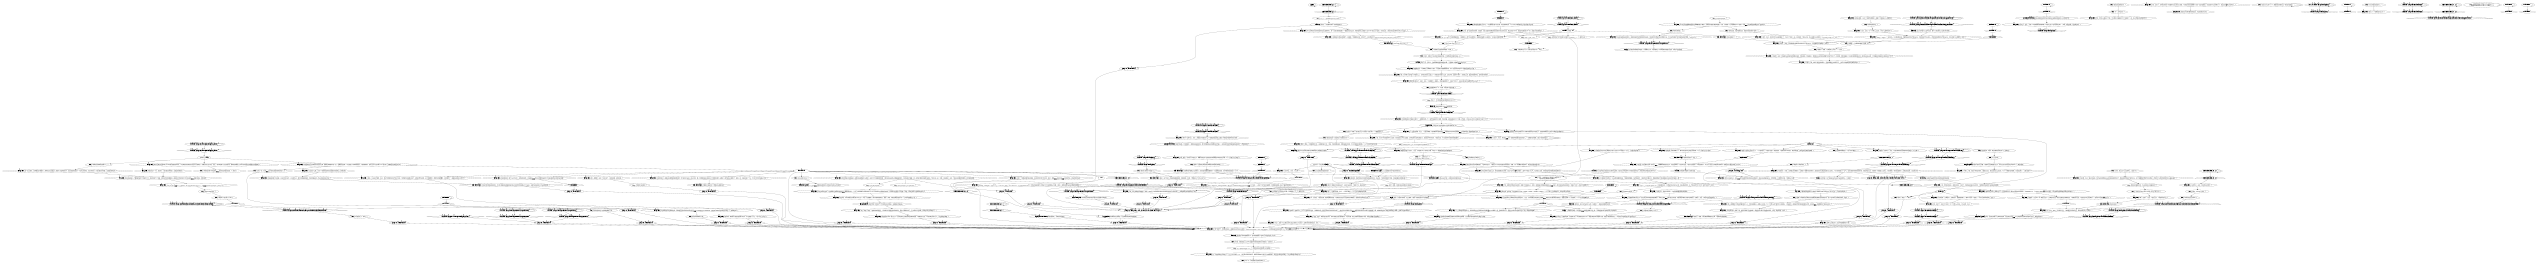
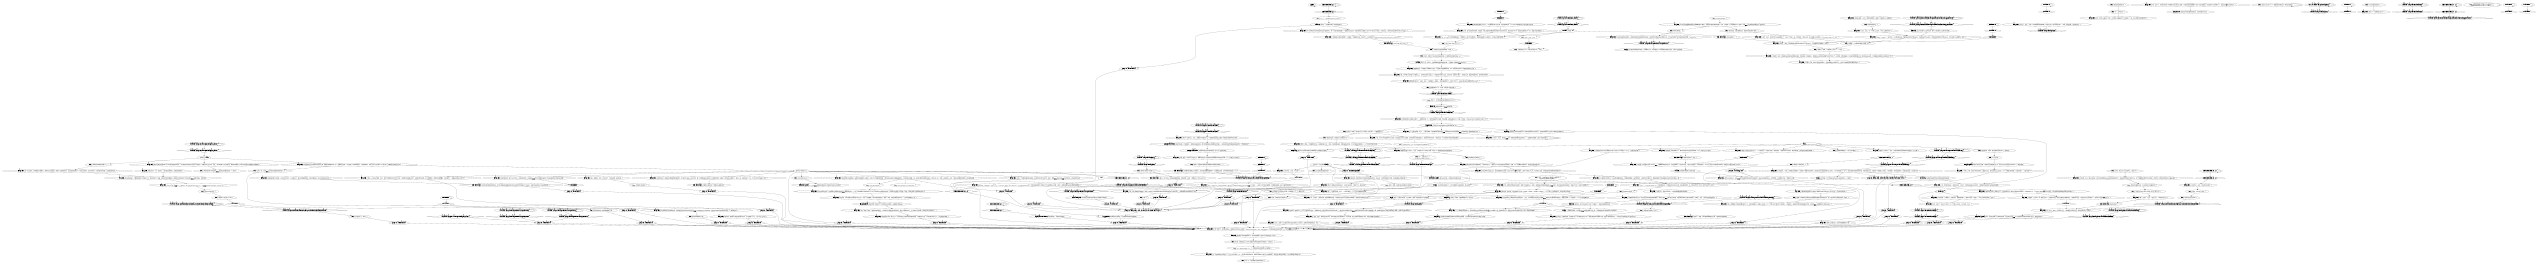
node "Conceptualization: 看起来就像某种红色的传染病从集装箱堆场的中心向外面扩散。": removed
node "You: “总觉得这个罗宋汤有点问题……我要调查一下。”（接受任务。）": removed
node "ask_around": label "ask_around" -> "ask_我们真没怎么说过话"
node "Conceptualization: 这首集装箱之歌的歌词是他一边干活一边编出来的。": added
node "Easy Leo: “比如说什么呢，先生？”他那张灿烂的笑脸真的很容易让人消除戒备。": removed
node "leomainhub": label "leomainhub" -> "她可是个厉害的人儿"
node "Perception (Sight): 工会集装箱外漆下面好像有水箱。": removed
node "Volition: 你永远不能从他这里问出有用信息的。能问出艾弗拉特有个叫埃德加的兄弟，而且他帮过利奥就已经不错了。": removed
node "Logic: 所以艾弗拉特训练了一个名叫博福特小姐的律师，有点意思。": added
node "You: “嗨！”": added
node "You: “当然。我能问你点别的吗？”": added
node "Empathy: 有那么一瞬间，他的眼睛里闪过一丝悲伤。": added
node "You: “好吧，我走了。”[离开。]": removed
node "Easy Leo: “但是我不能一直听广播。这里有很多可以做的事，我总是在忙着打理这里的事务。没错，这就是我，没错。”": removed
